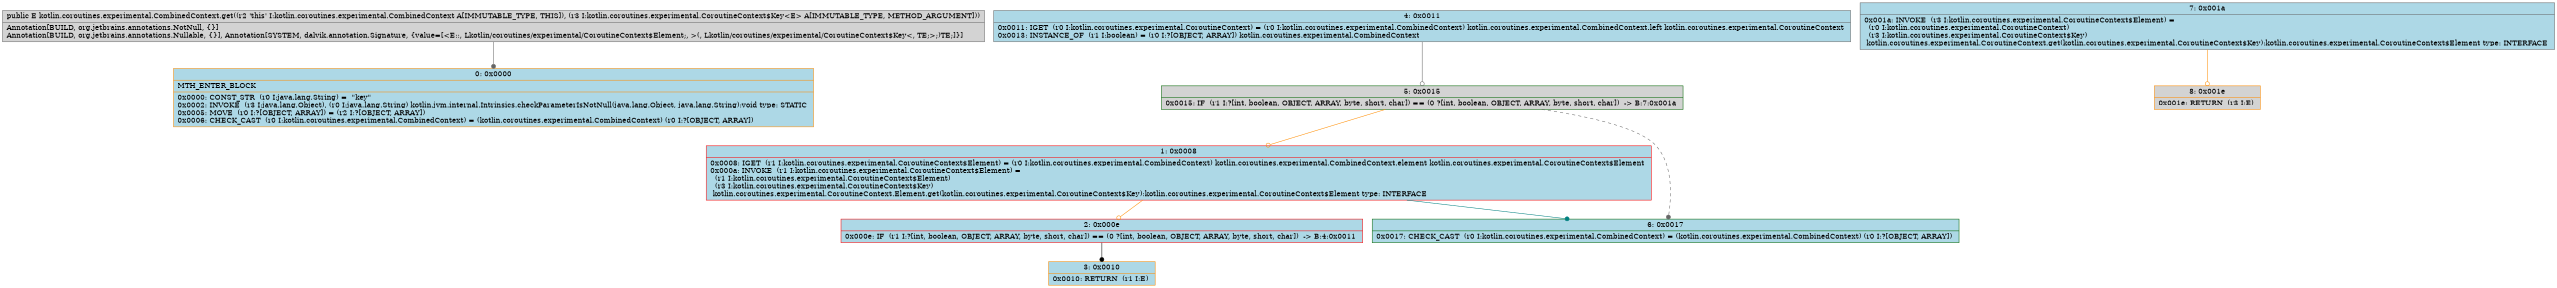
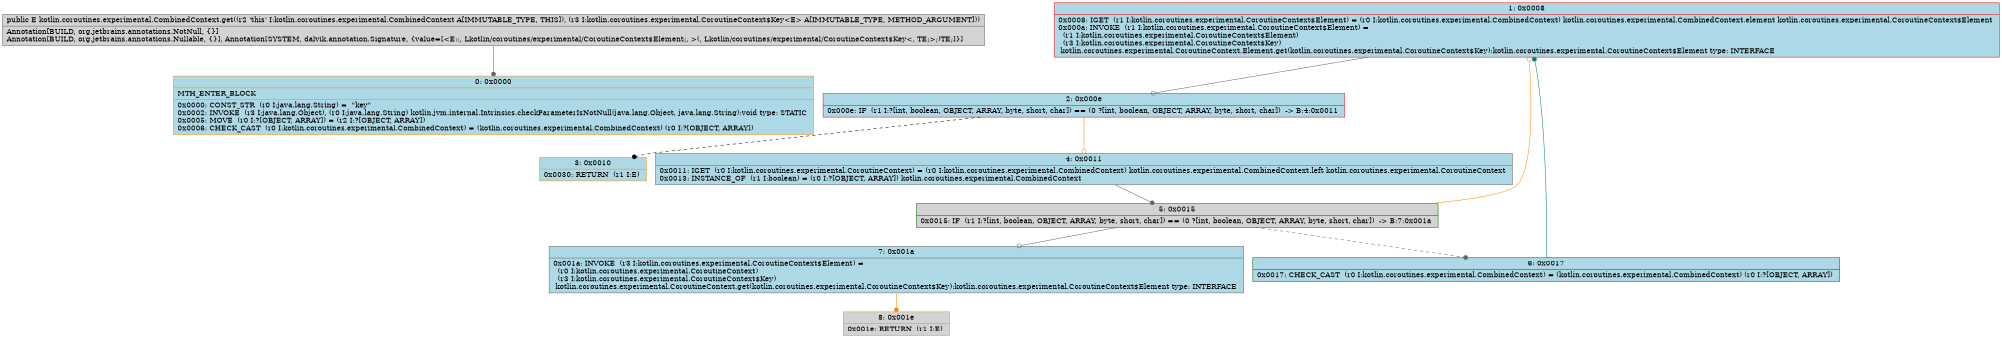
edge "4: 0x0011" -> "5: 0x0015": arrowhead odot -> dot
edge "7: 0x001a" -> "8: 0x001e": arrowhead odot -> dot
node "8: 0x001e": text "0x001e: RETURN  (r3 I:E)" -> "0x001e: RETURN  (r1 I:E)"
edge "2: 0x000e" -> "4: 0x0011": added
edge "1: 0x0008" -> "2: 0x000e": color darkorange -> gray40
edge "1: 0x0008" -> "6: 0x0017": reversed
edge "5: 0x0015" -> "7: 0x001a": added
edge "2: 0x000e" -> "3: 0x0010": style solid -> dashed
node "3: 0x0010": text "0x0010: RETURN  (r1 I:E)" -> "0x0030: RETURN  (r1 I:E)"
